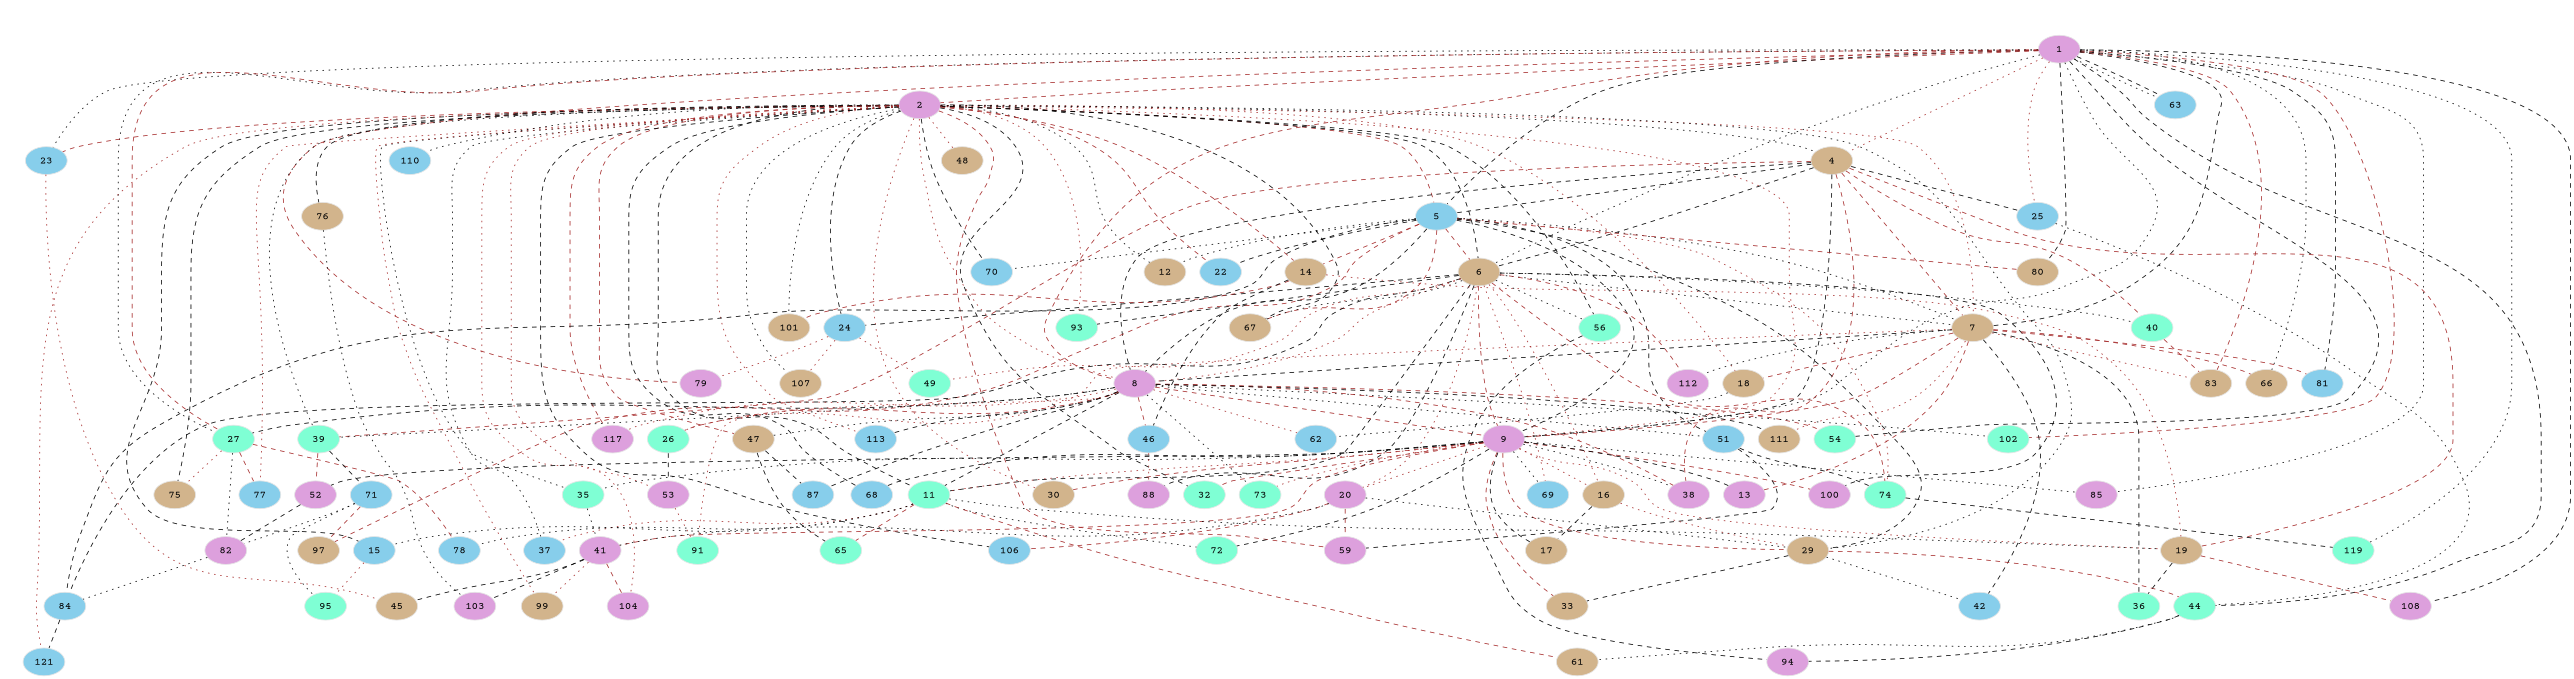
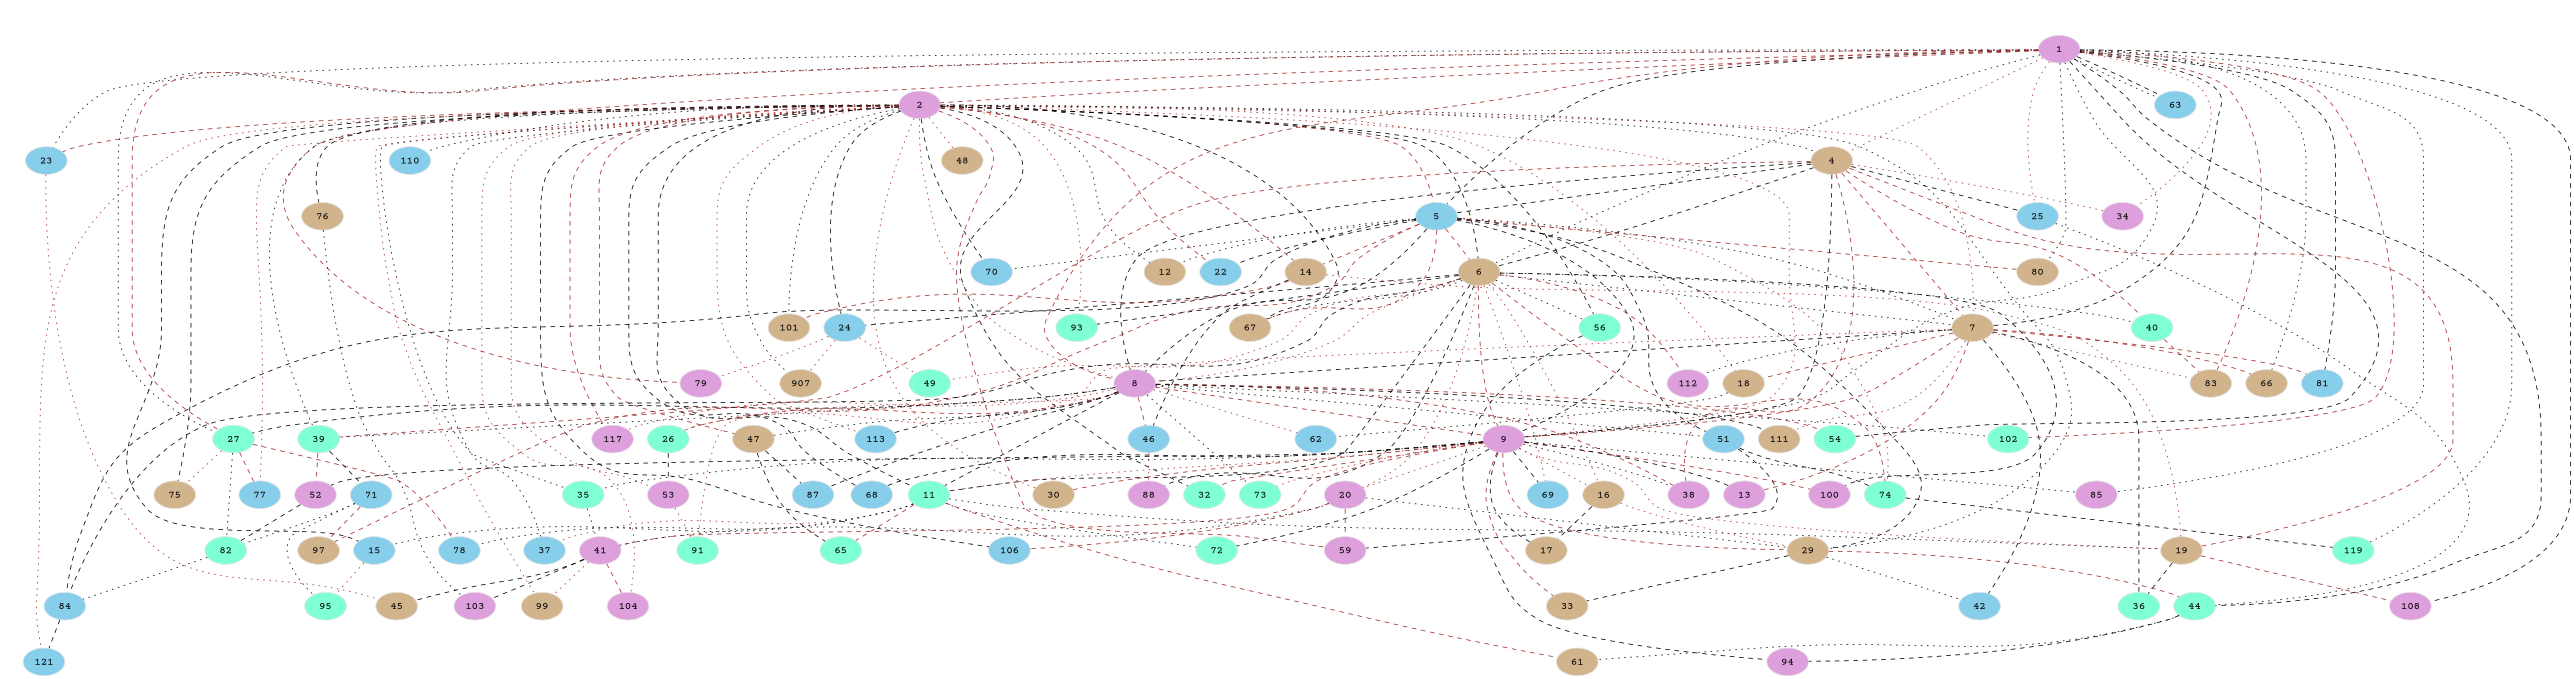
edge "1" -- "80": style dashed -> dotted
node "34": added
node "107": label "107" -> "907"
edge "9" -- "69": style dotted -> dashed
node "82": fillcolor plum -> aquamarine
